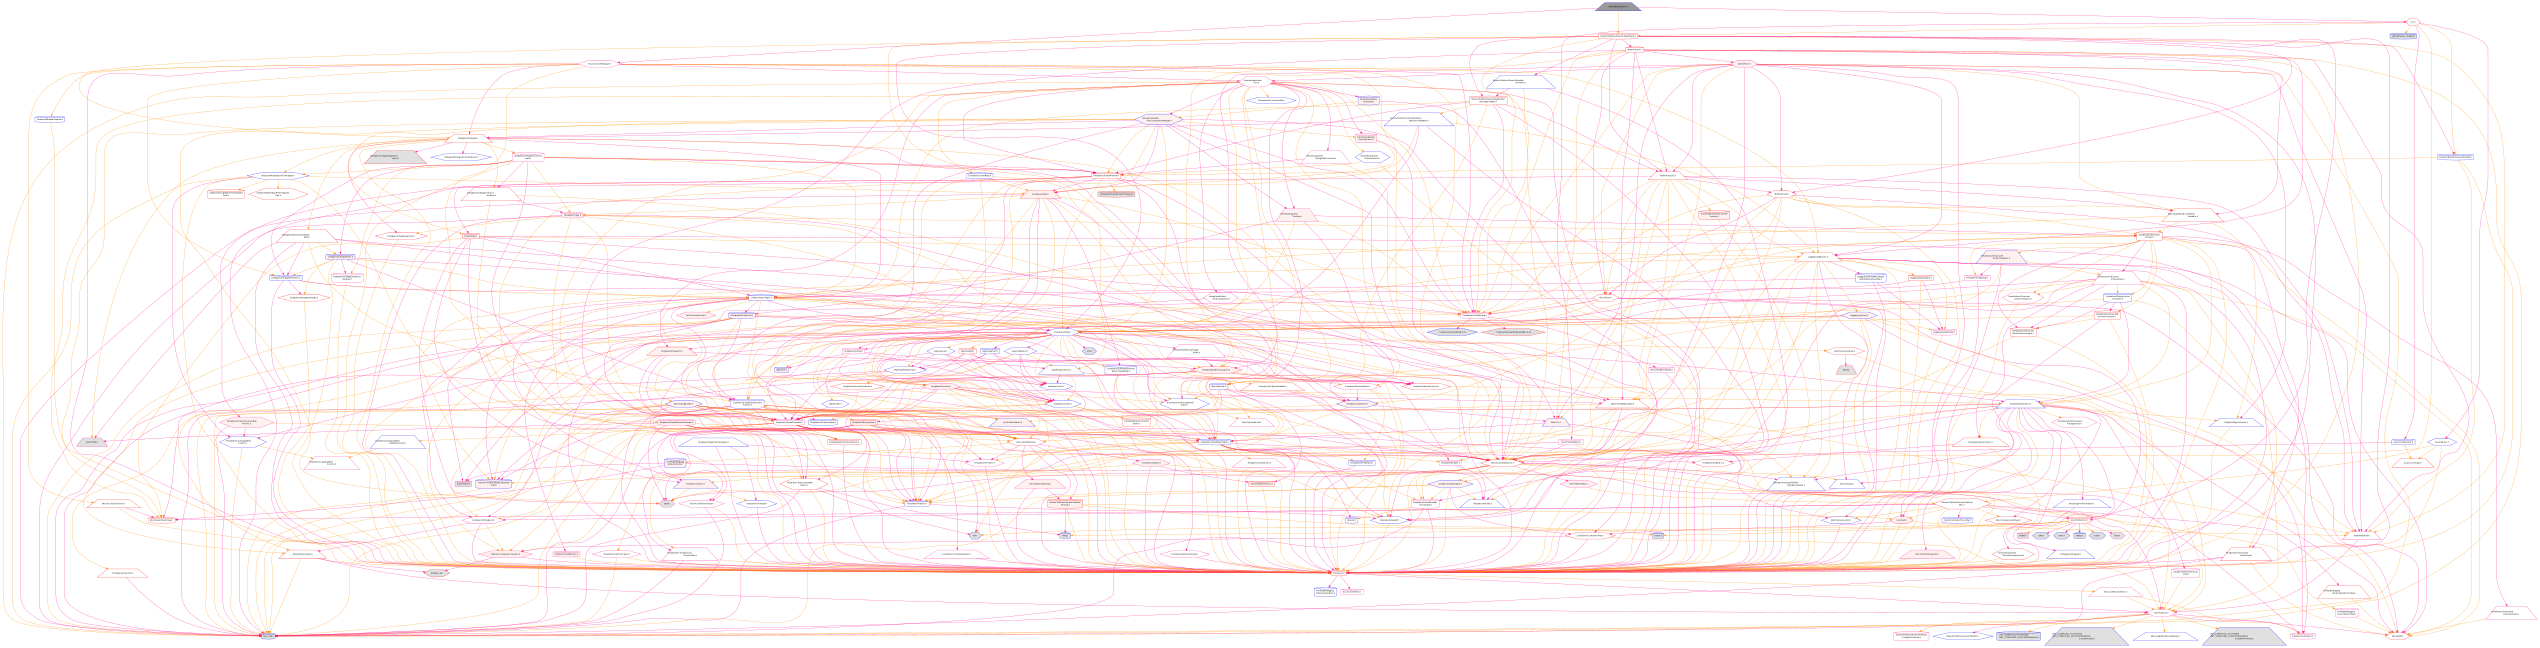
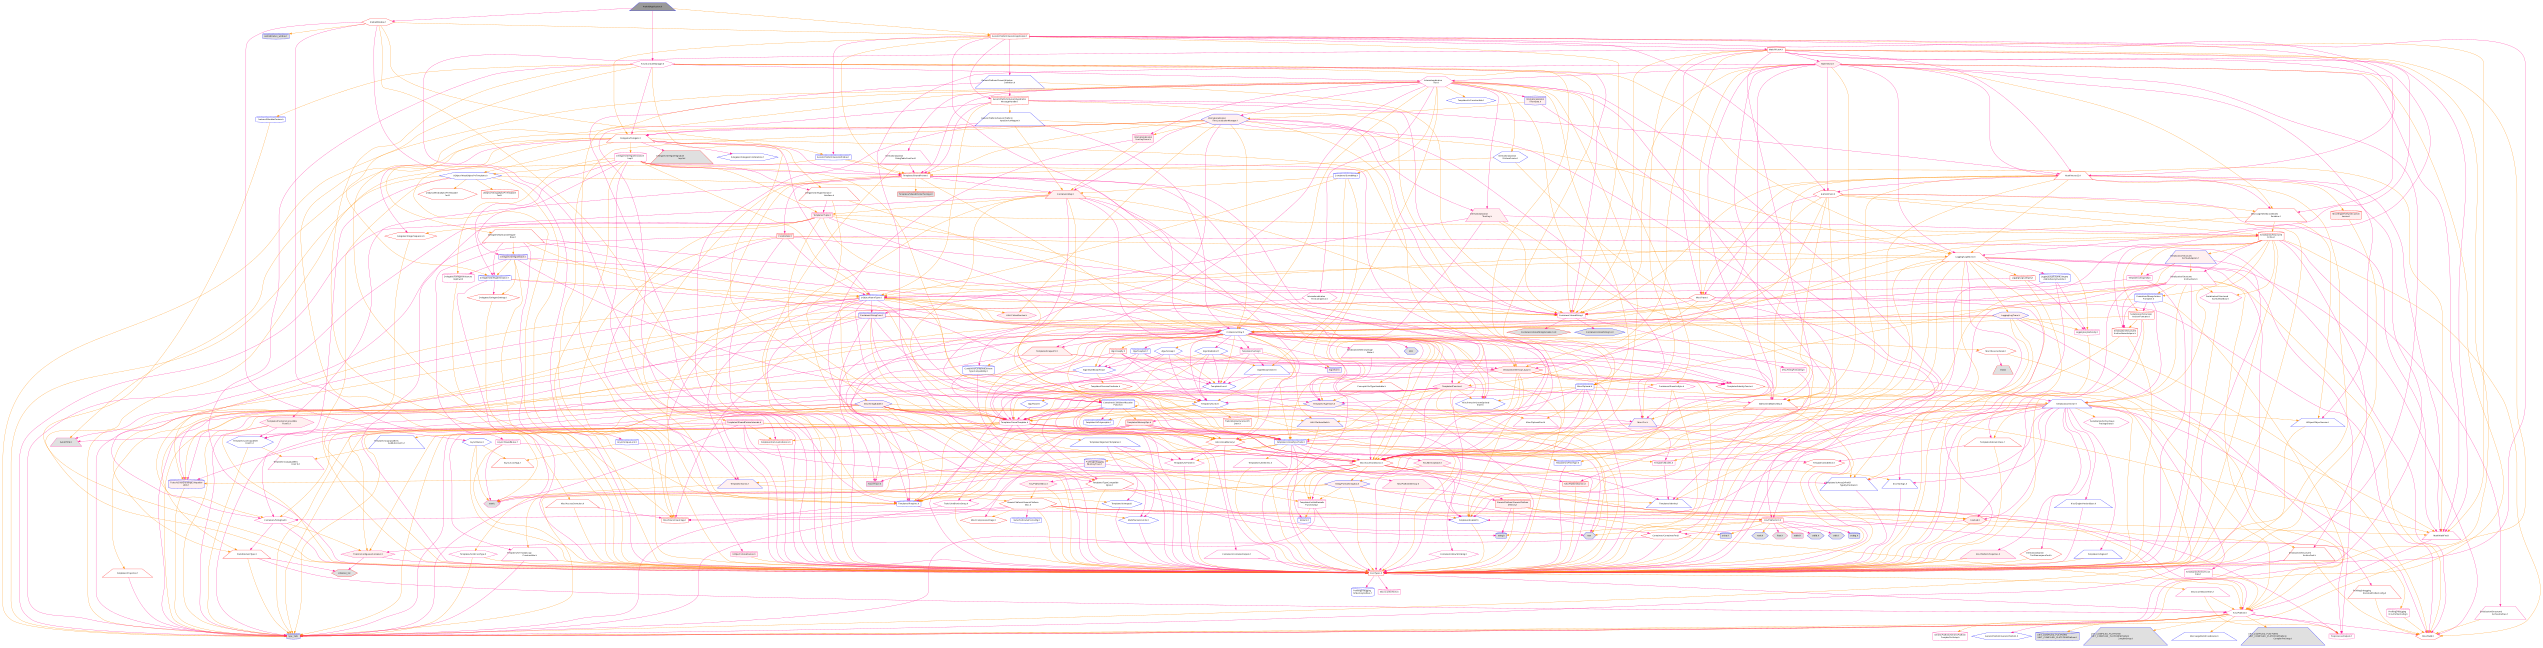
node "Crc.h": label "Crc.h" -> "AndroidWindow.h"
edge "Internationalization /TextLocalizationManager.h" -> "CoreGlobals.h": now "Internationalization /TextLocalizationManager.h" -> "HAL/CriticalSection.h"
edge "Containers/Array.h" -> "Templates/AlignmentTemplates.h": added
edge "Containers/StringConv.h" -> "Traits/IsContiguousContainer.h": removed
